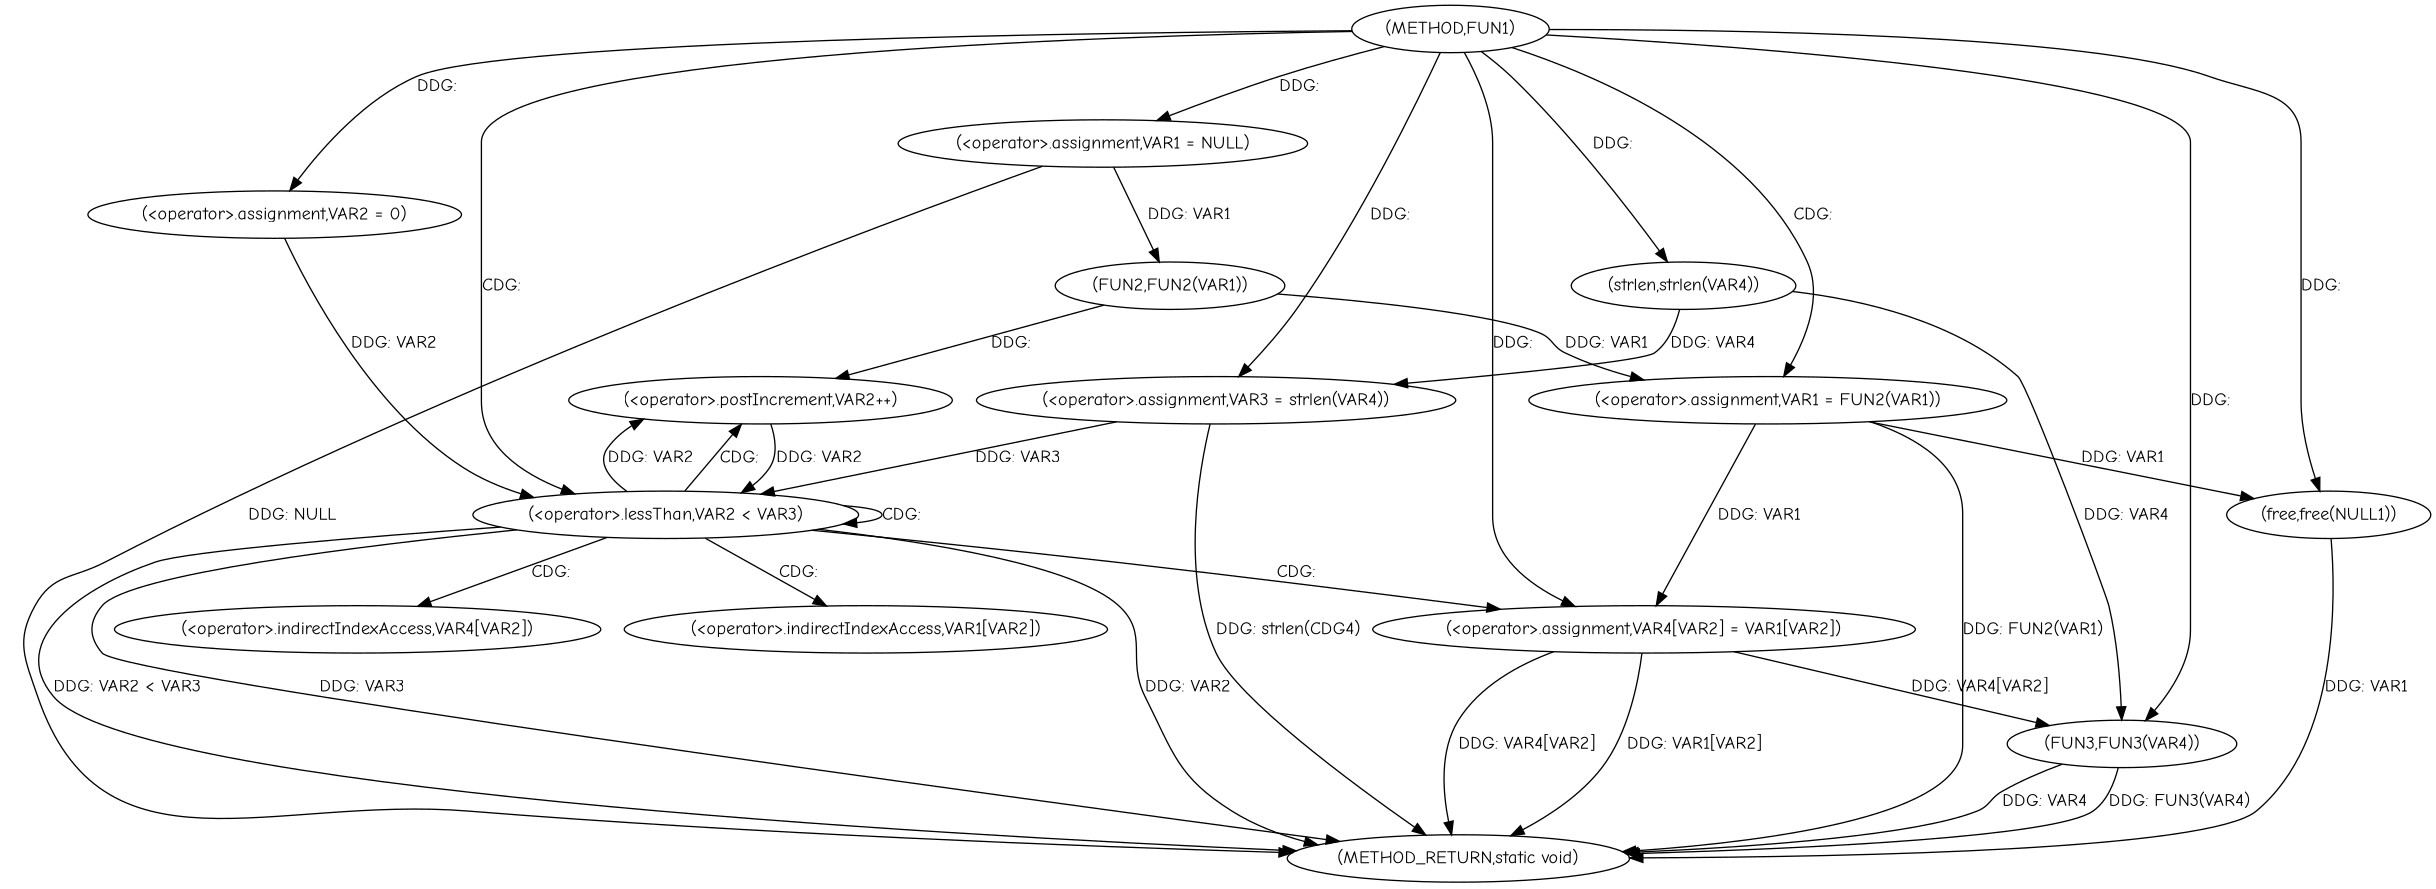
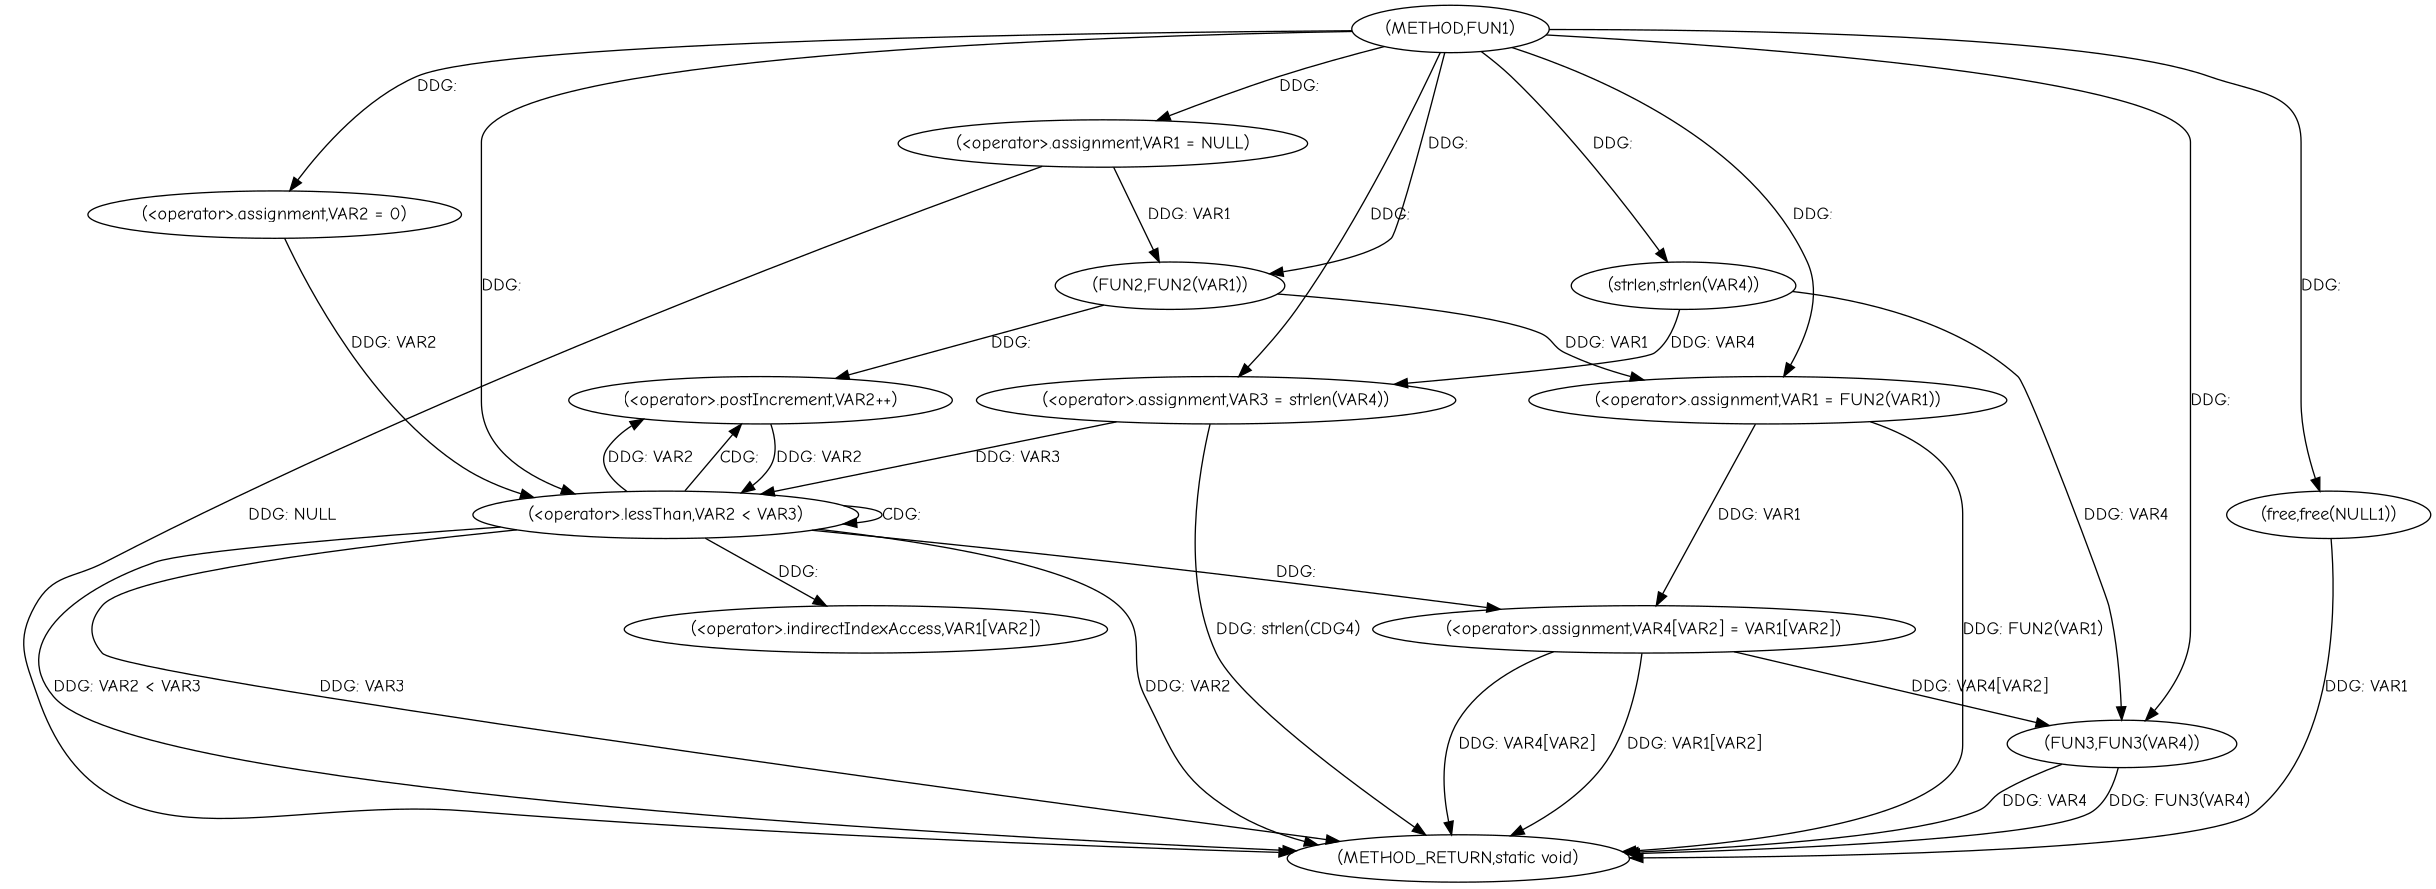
edge "(METHOD,FUN1)" -> "(<operator>.assignment,VAR1 = FUN2(VAR1))": label "CDG: " -> "DDG: "
edge "(METHOD,FUN1)" -> "(<operator>.lessThan,VAR2 < VAR3)": label "CDG: " -> "DDG: "
edge "(METHOD,FUN1)" -> "(<operator>.assignment,VAR4[VAR2] = VAR1[VAR2])": now "(METHOD,FUN1)" -> "(FUN2,FUN2(VAR1))"
edge "(<operator>.assignment,VAR1 = FUN2(VAR1))" -> "(free,free(NULL1))": removed, label "DDG: VAR1"
edge "(<operator>.lessThan,VAR2 < VAR3)" -> "(<operator>.indirectIndexAccess,VAR1[VAR2])": label "CDG: " -> "DDG: "
edge "(<operator>.lessThan,VAR2 < VAR3)" -> "(<operator>.assignment,VAR4[VAR2] = VAR1[VAR2])": label "CDG: " -> "DDG: "
node "(<operator>.indirectIndexAccess,VAR4[VAR2])": removed
